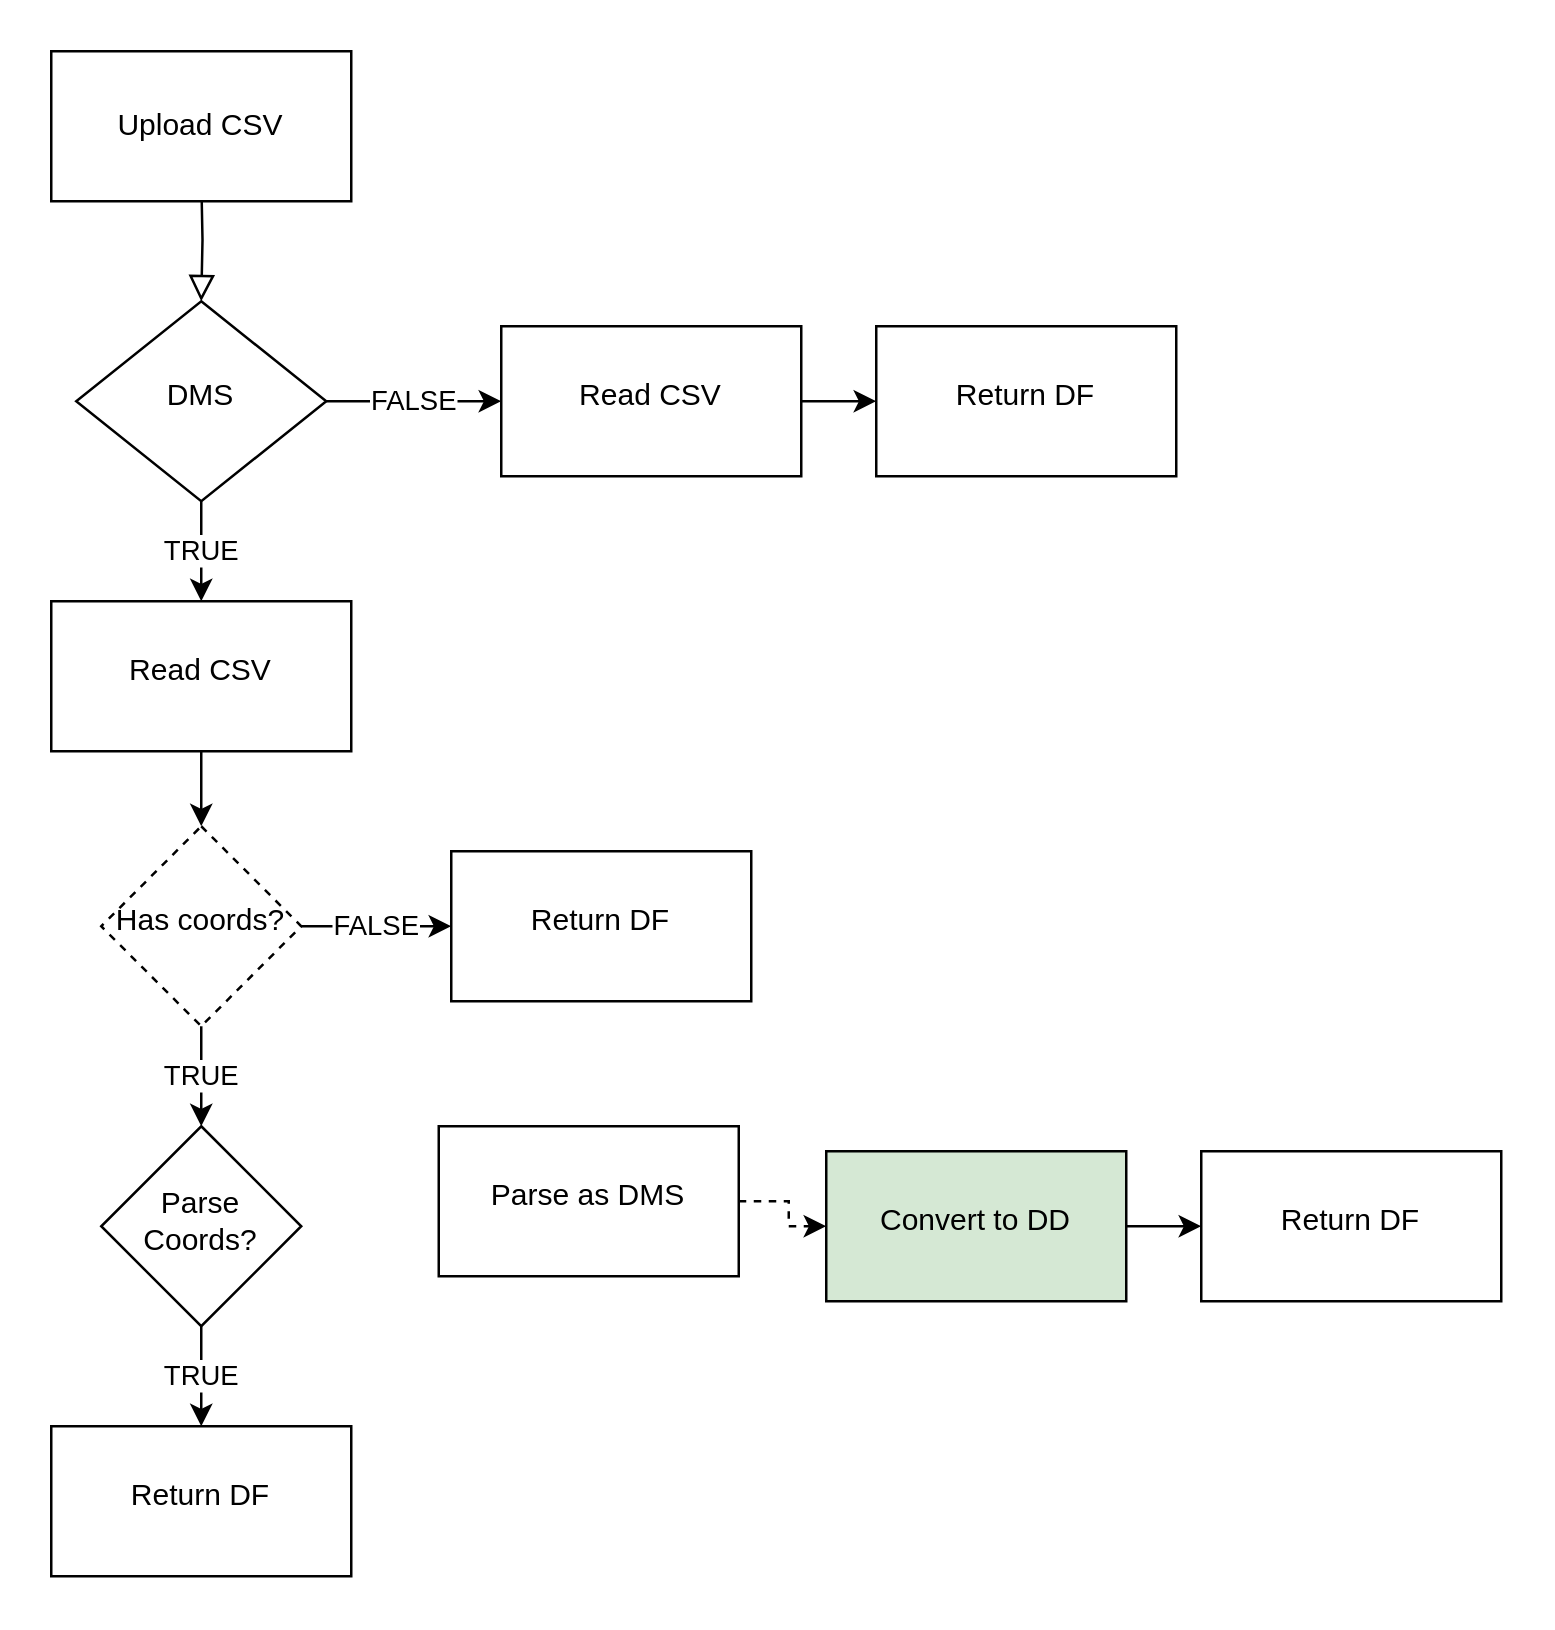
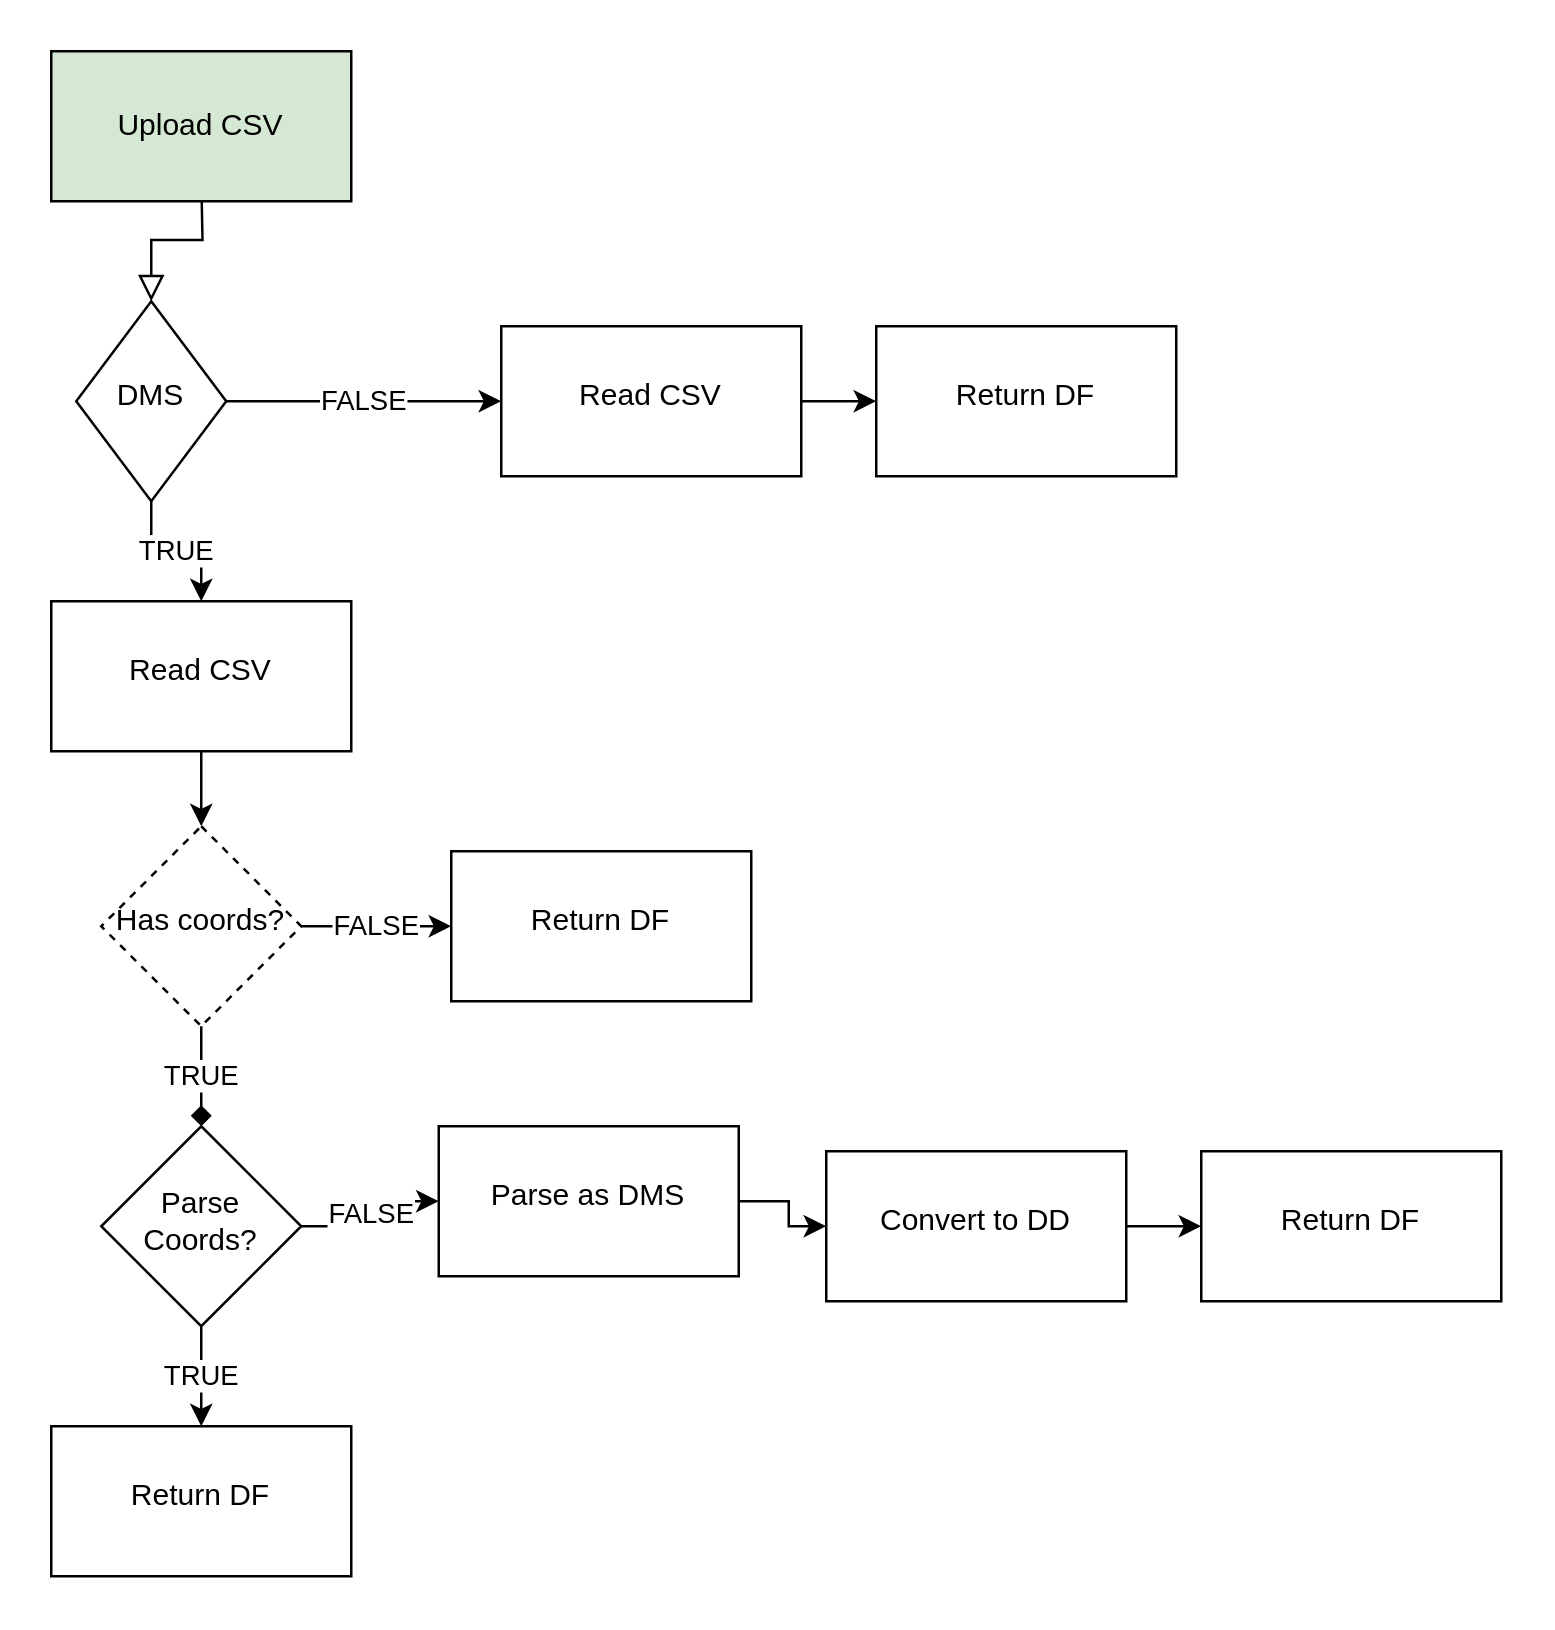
node "Upload CSV": fillcolor #ffffff -> #d5e8d4
node "DMS": size 250x200 -> 150x200
edge "Has coords?" -> "Parse Coords?": arrowhead classic -> diamond
edge "Parse as DMS" -> "Convert to DD": style dashed -> solid
edge "Parse Coords?" -> "Parse as DMS": added, label "FALSE"
node "Convert to DD": fillcolor #d5e8d4 -> #ffffff
